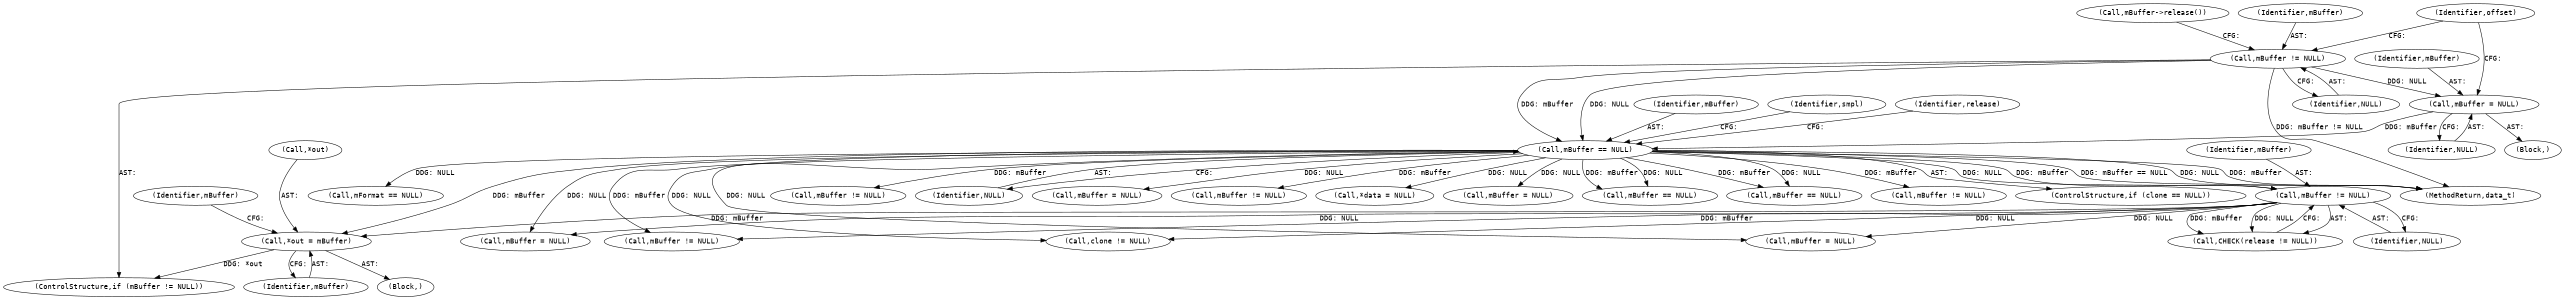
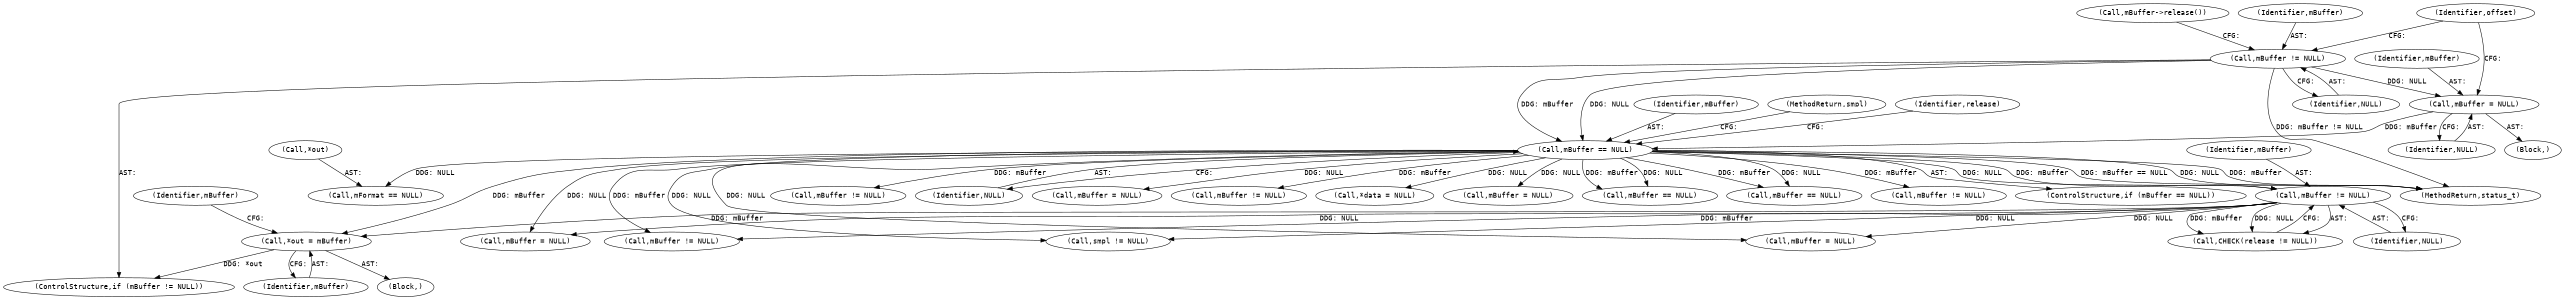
node "(Identifier,smpl)": label "(Identifier,smpl)" -> "(MethodReturn,smpl)"
edge "(Call,*out)" -> "(Call,*out = mBuffer)": now "(Call,*out)" -> "(Call,mFormat == NULL)"
node "(ControlStructure,if (clone == NULL))": label "(ControlStructure,if (clone == NULL))" -> "(ControlStructure,if (mBuffer == NULL))"
node "(MethodReturn,data_t)": label "(MethodReturn,data_t)" -> "(MethodReturn,status_t)"
node "(Call,clone != NULL)": label "(Call,clone != NULL)" -> "(Call,smpl != NULL)"
